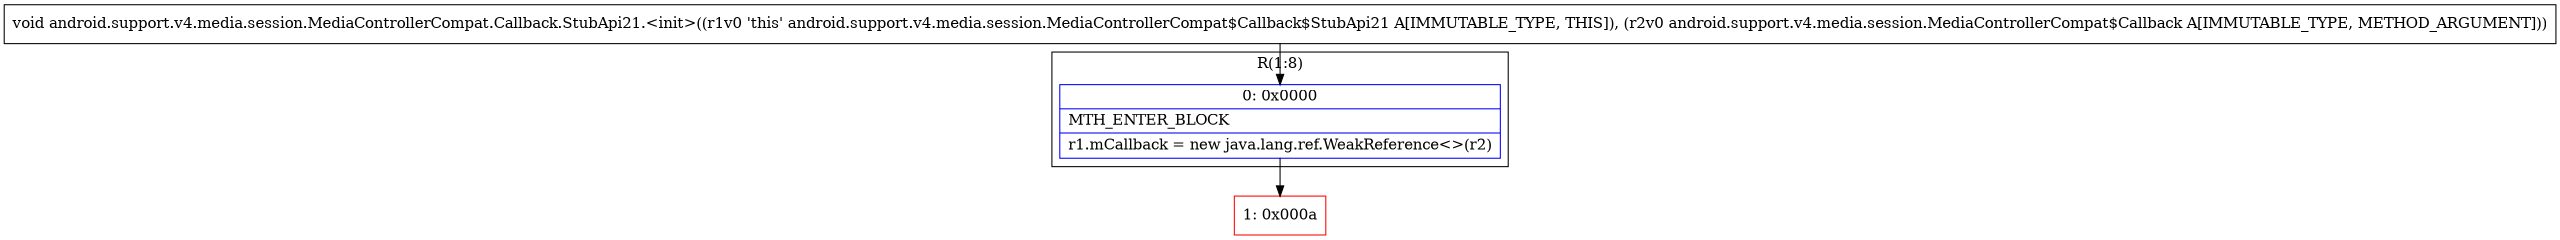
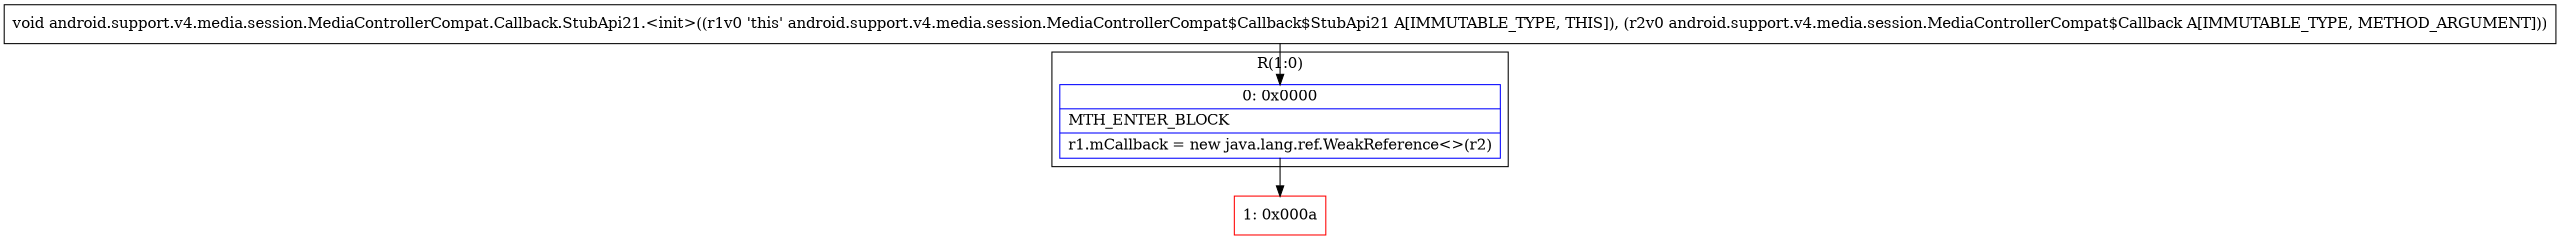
cluster "R(1:8)": label "R(1:8)" -> "R(1:0)"
